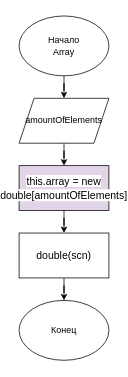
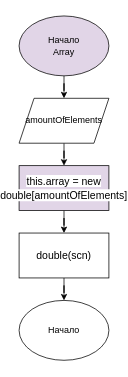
node "Начало Array": fillcolor #ffffff -> #e1d5e7
node "Конец": label "Конец" -> "Начало"
